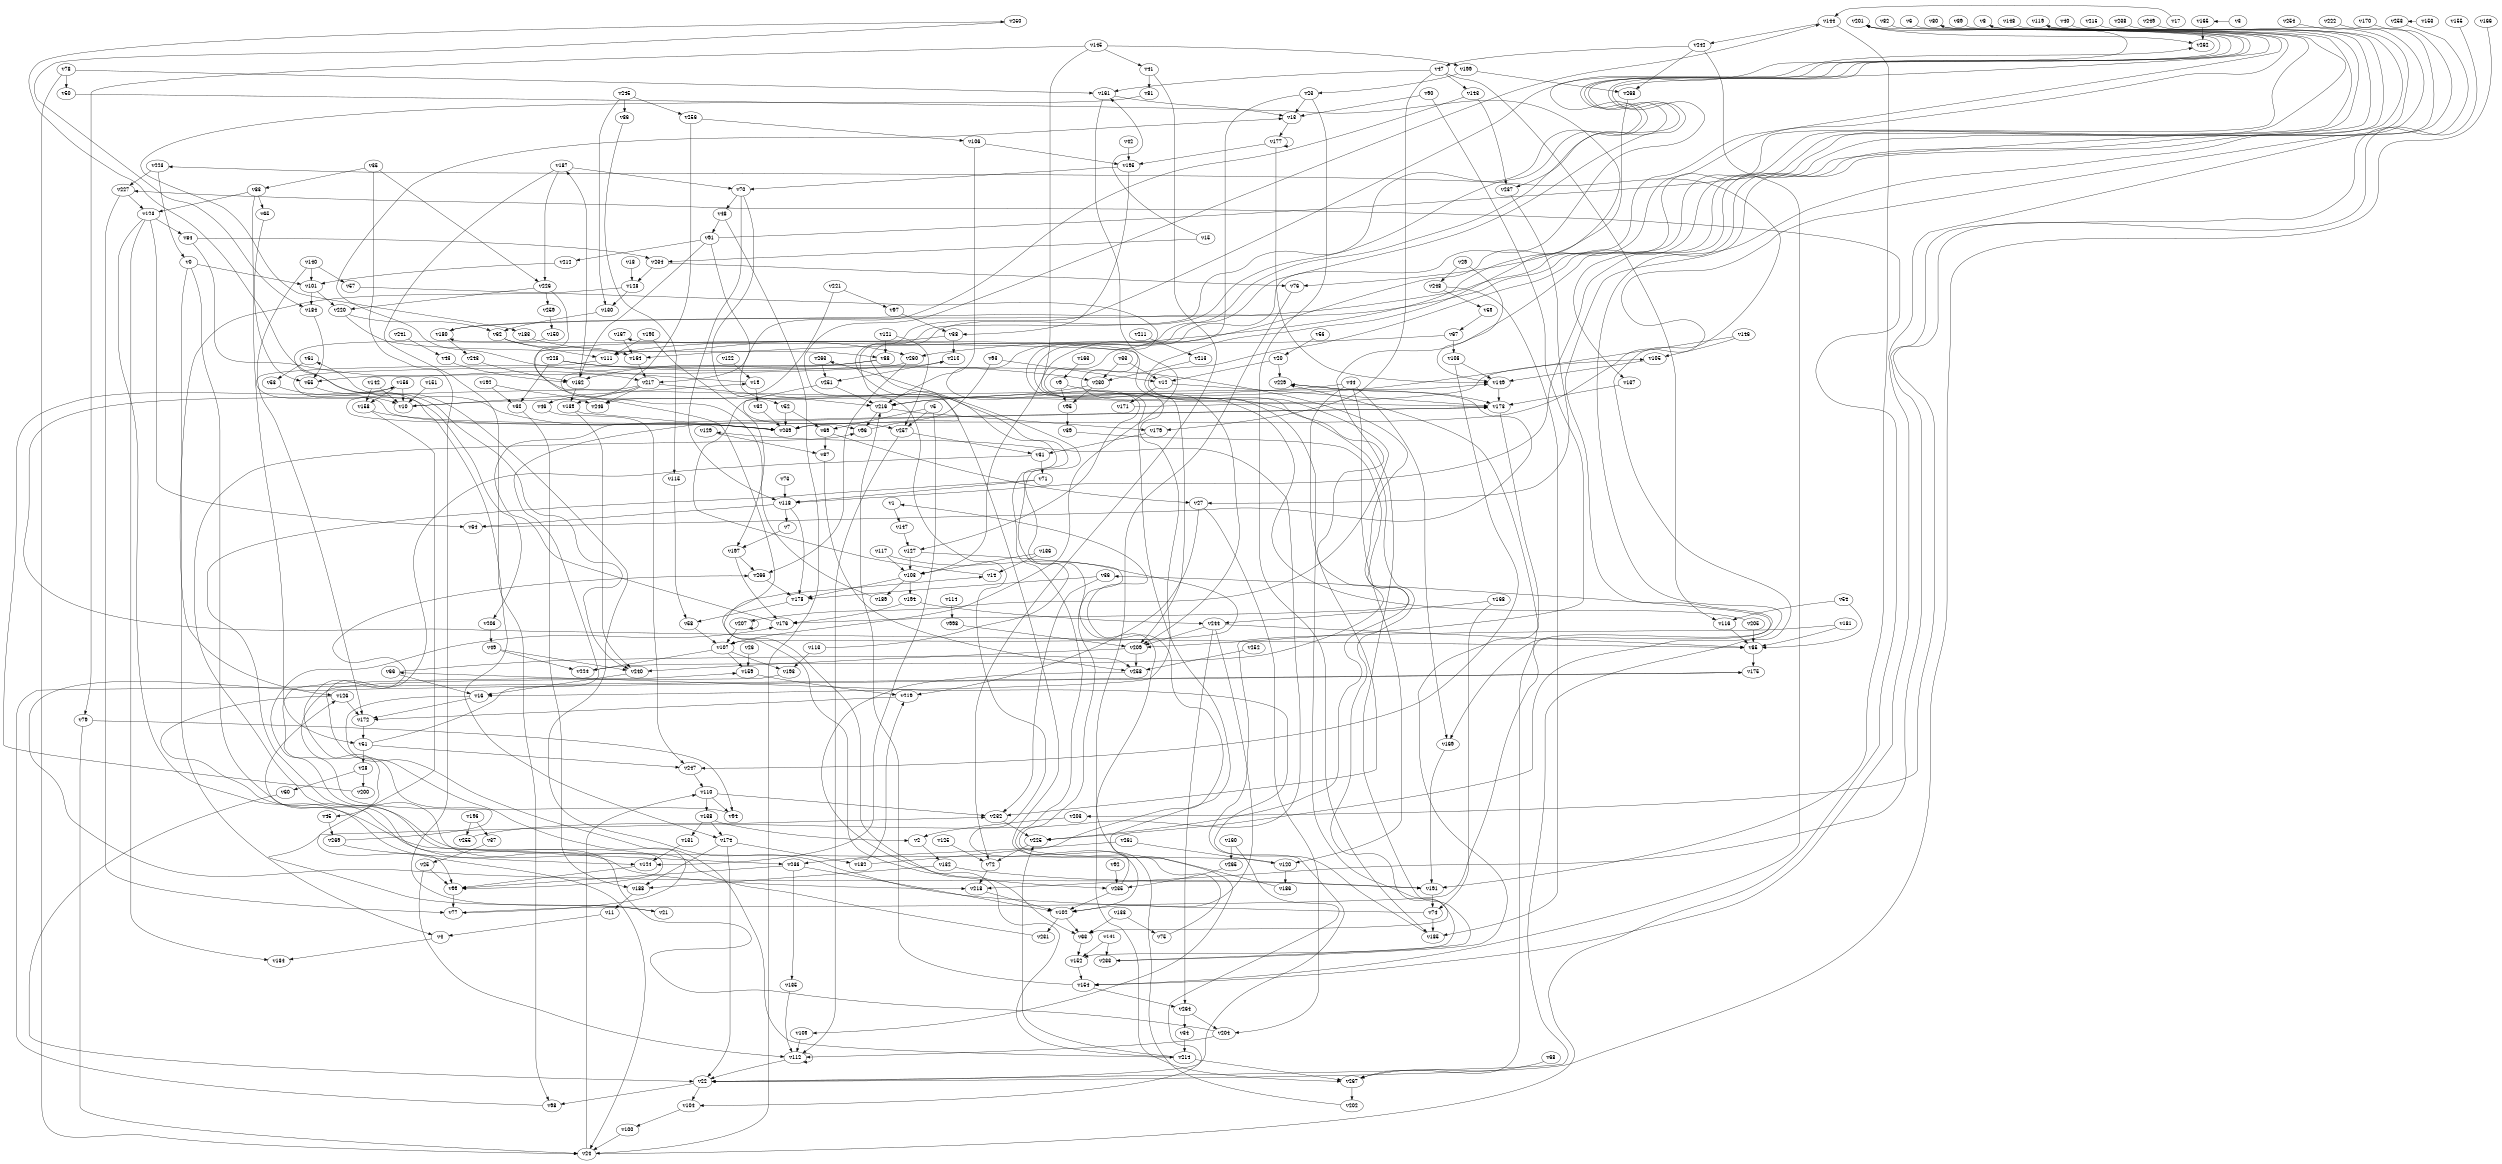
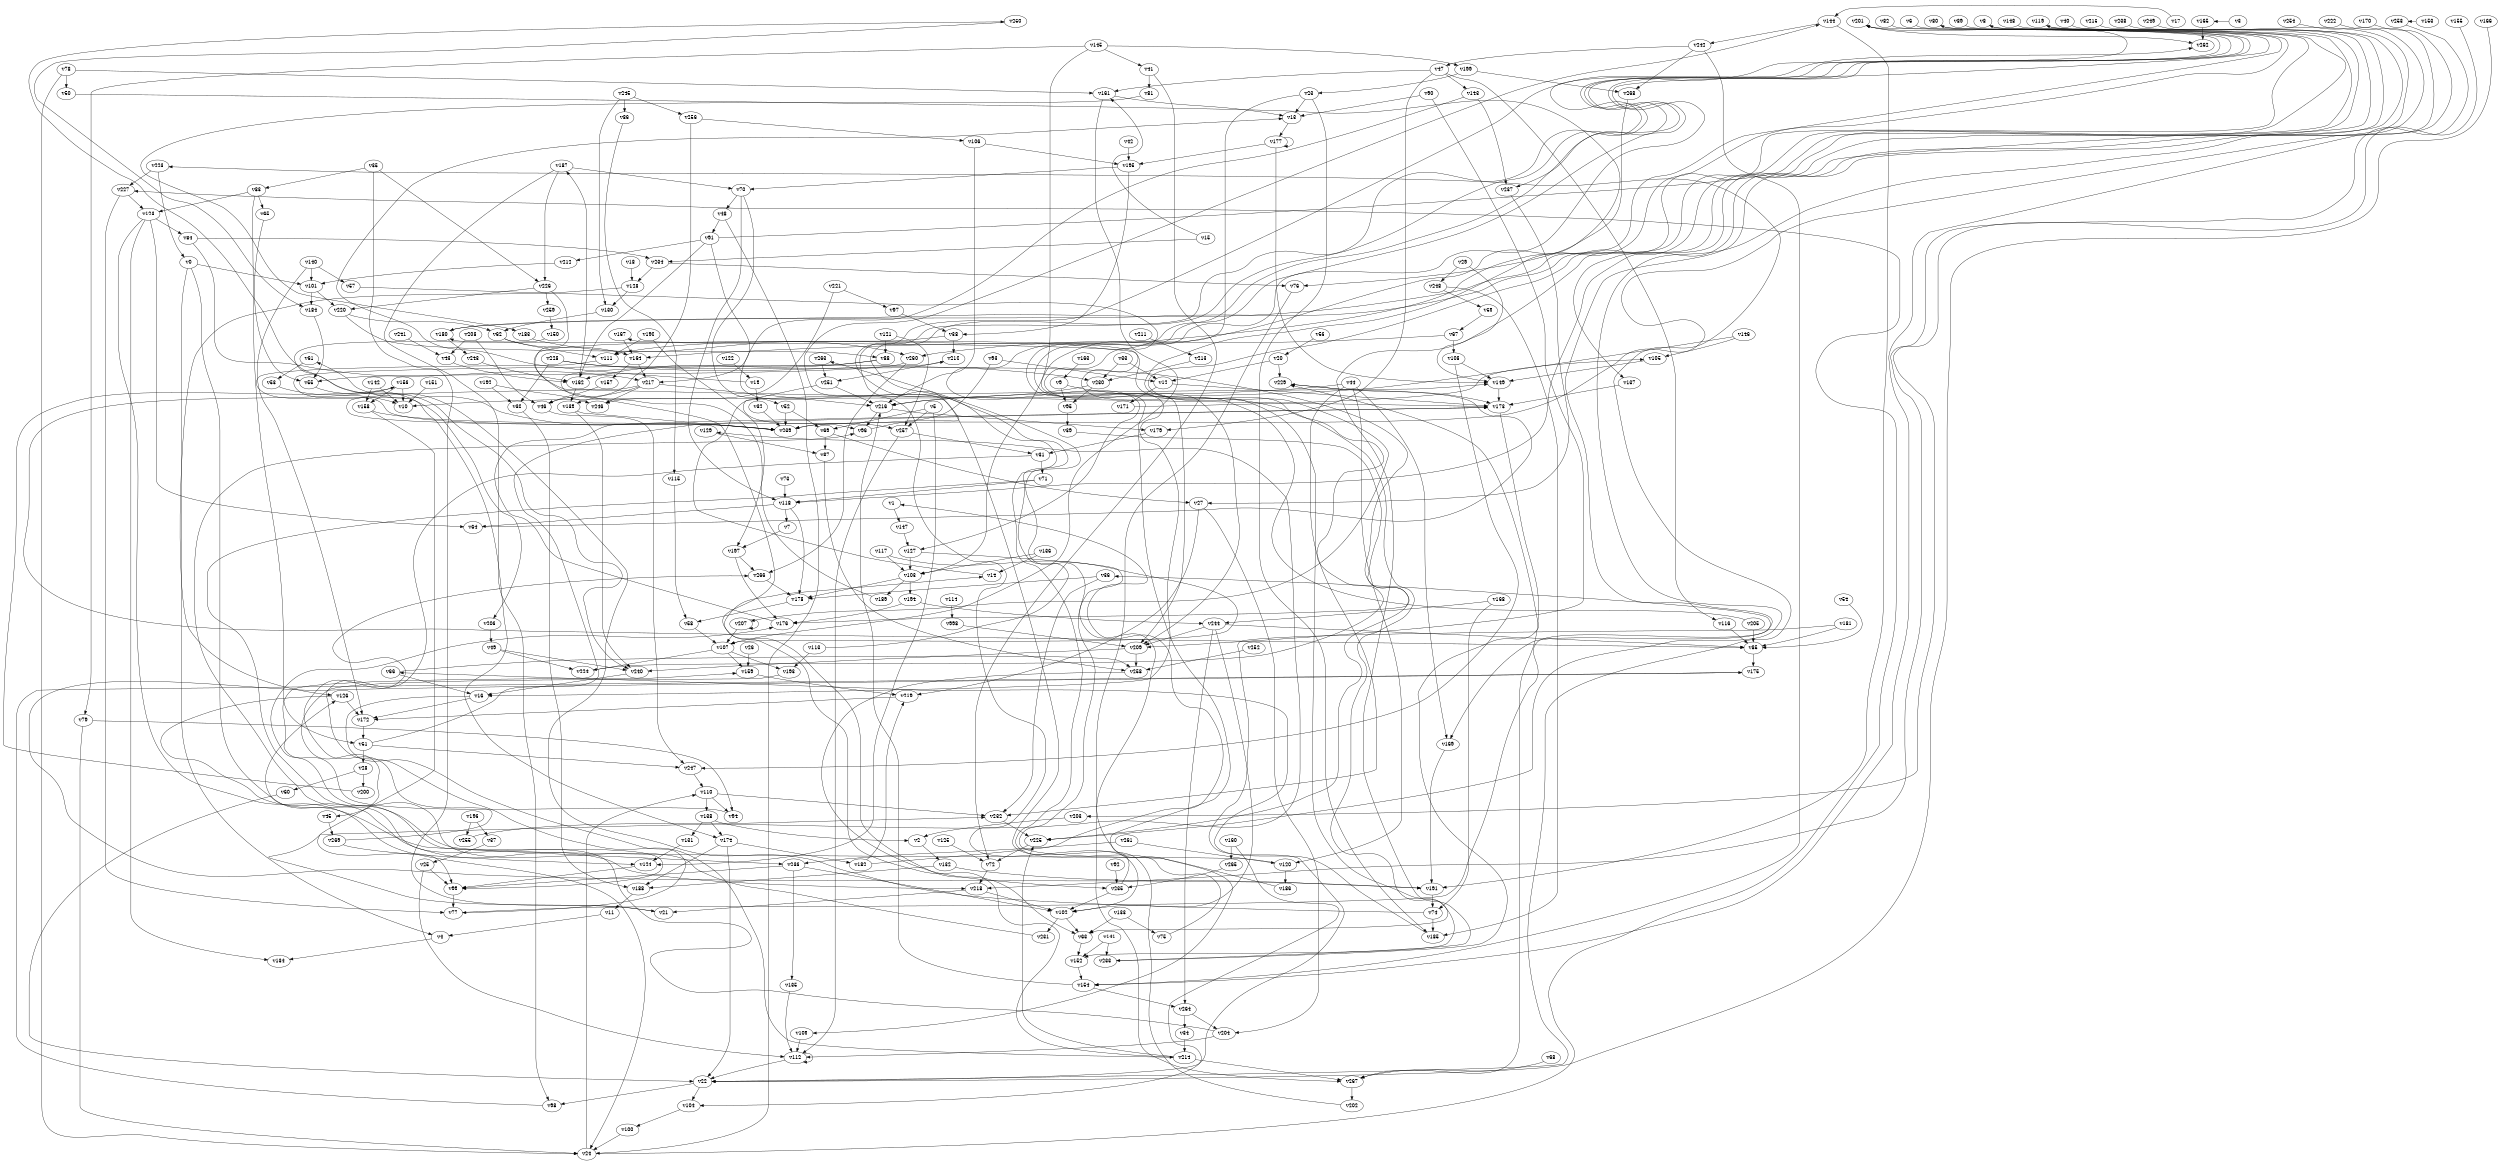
node "v208": added
node "v157": added
edge "v10" -> "v19": removed
edge "v54" -> "v116": removed
edge "v218" -> "v21": added
